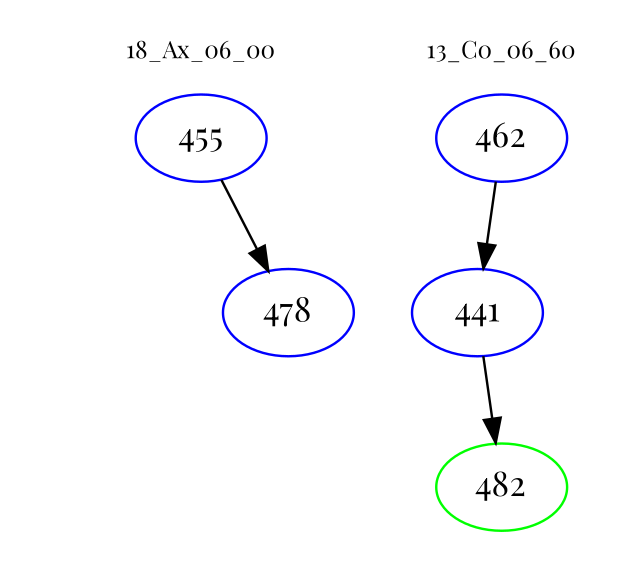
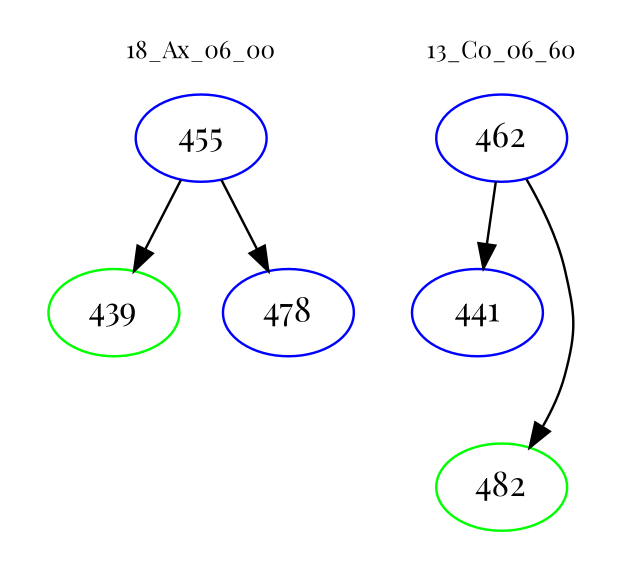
node "439": added
edge "441" -> "482": now "462" -> "482"
